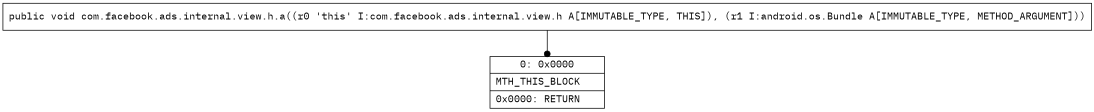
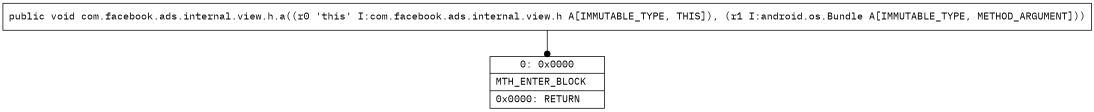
node "0: 0x0000": text "MTH_THIS_BLOCK" -> "MTH_ENTER_BLOCK"
